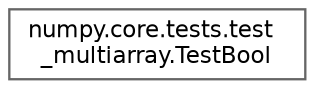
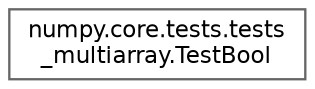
node "numpy.core.tests.test _multiarray.TestBool": label "numpy.core.tests.test _multiarray.TestBool" -> "numpy.core.tests.tests _multiarray.TestBool"
